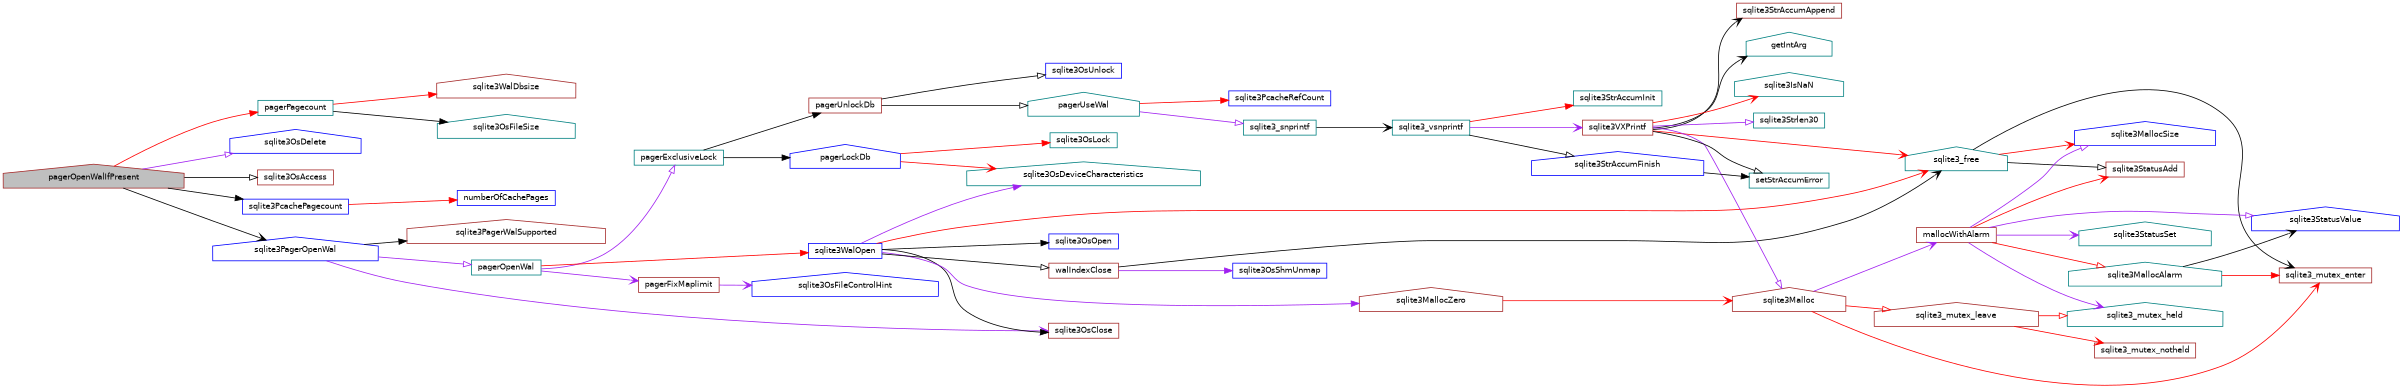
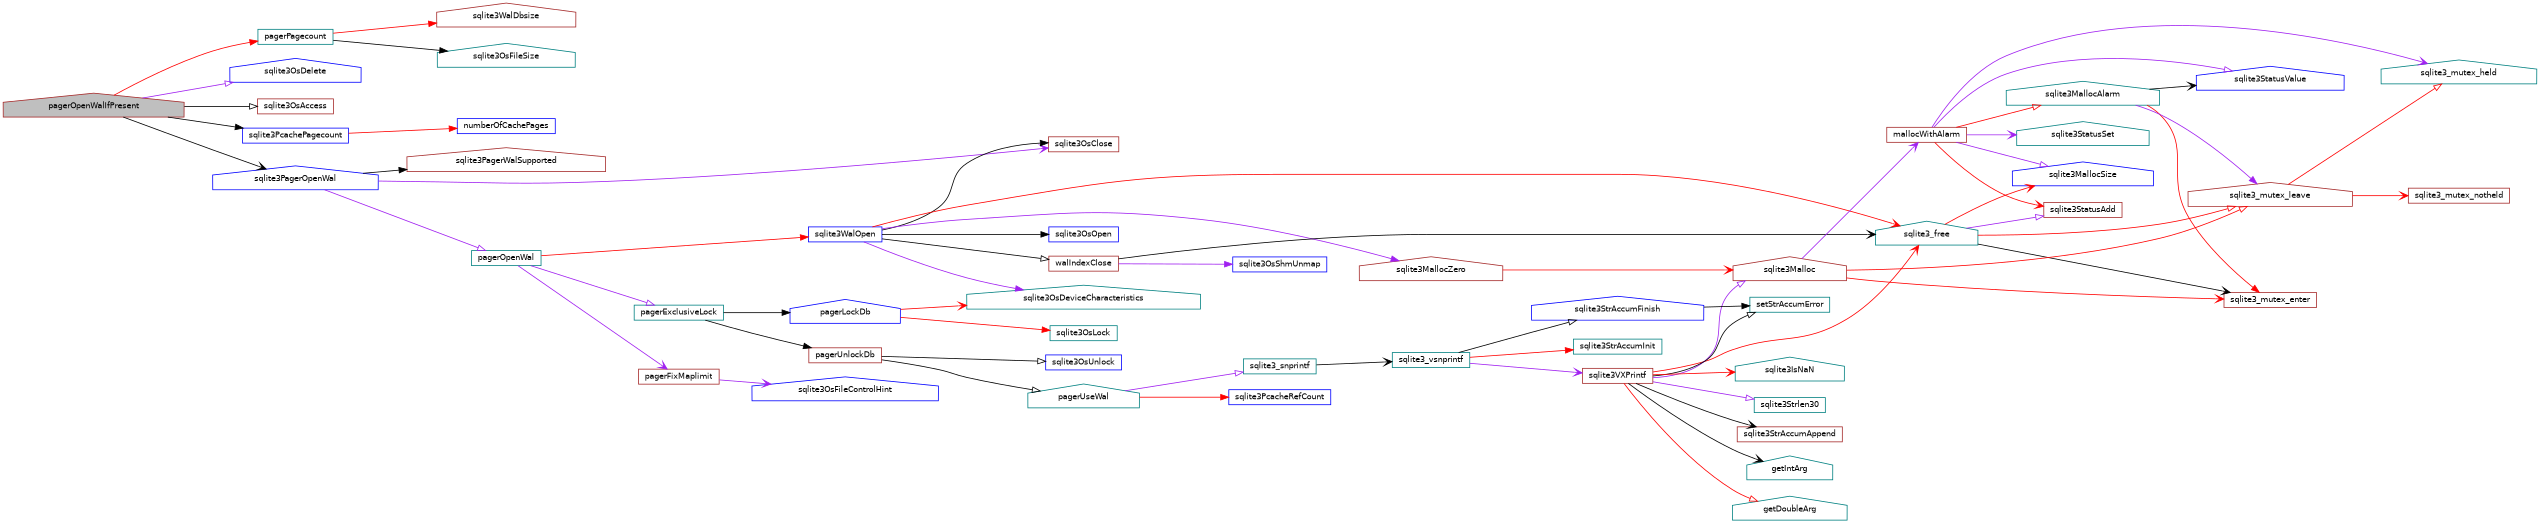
edge "sqlite3MallocAlarm" -> "sqlite3_mutex_leave": added
edge "sqlite3_free" -> "sqlite3StatusAdd": color black -> purple
edge "sqlite3_free" -> "sqlite3_mutex_leave": added
node "getDoubleArg": added
